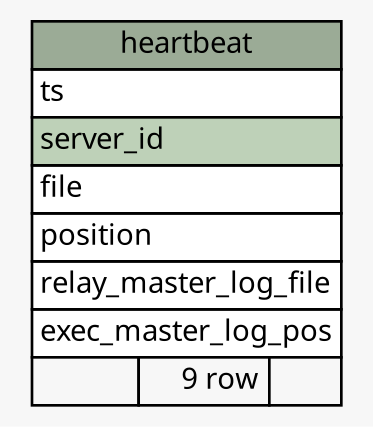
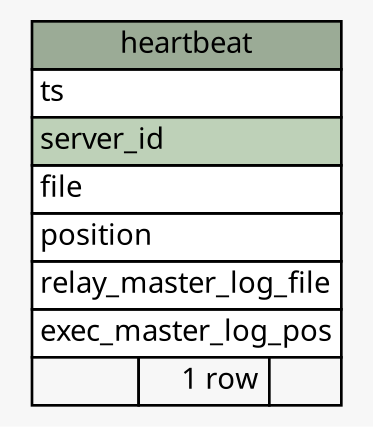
node "heartbeat": text "9 row" -> "1 row"
